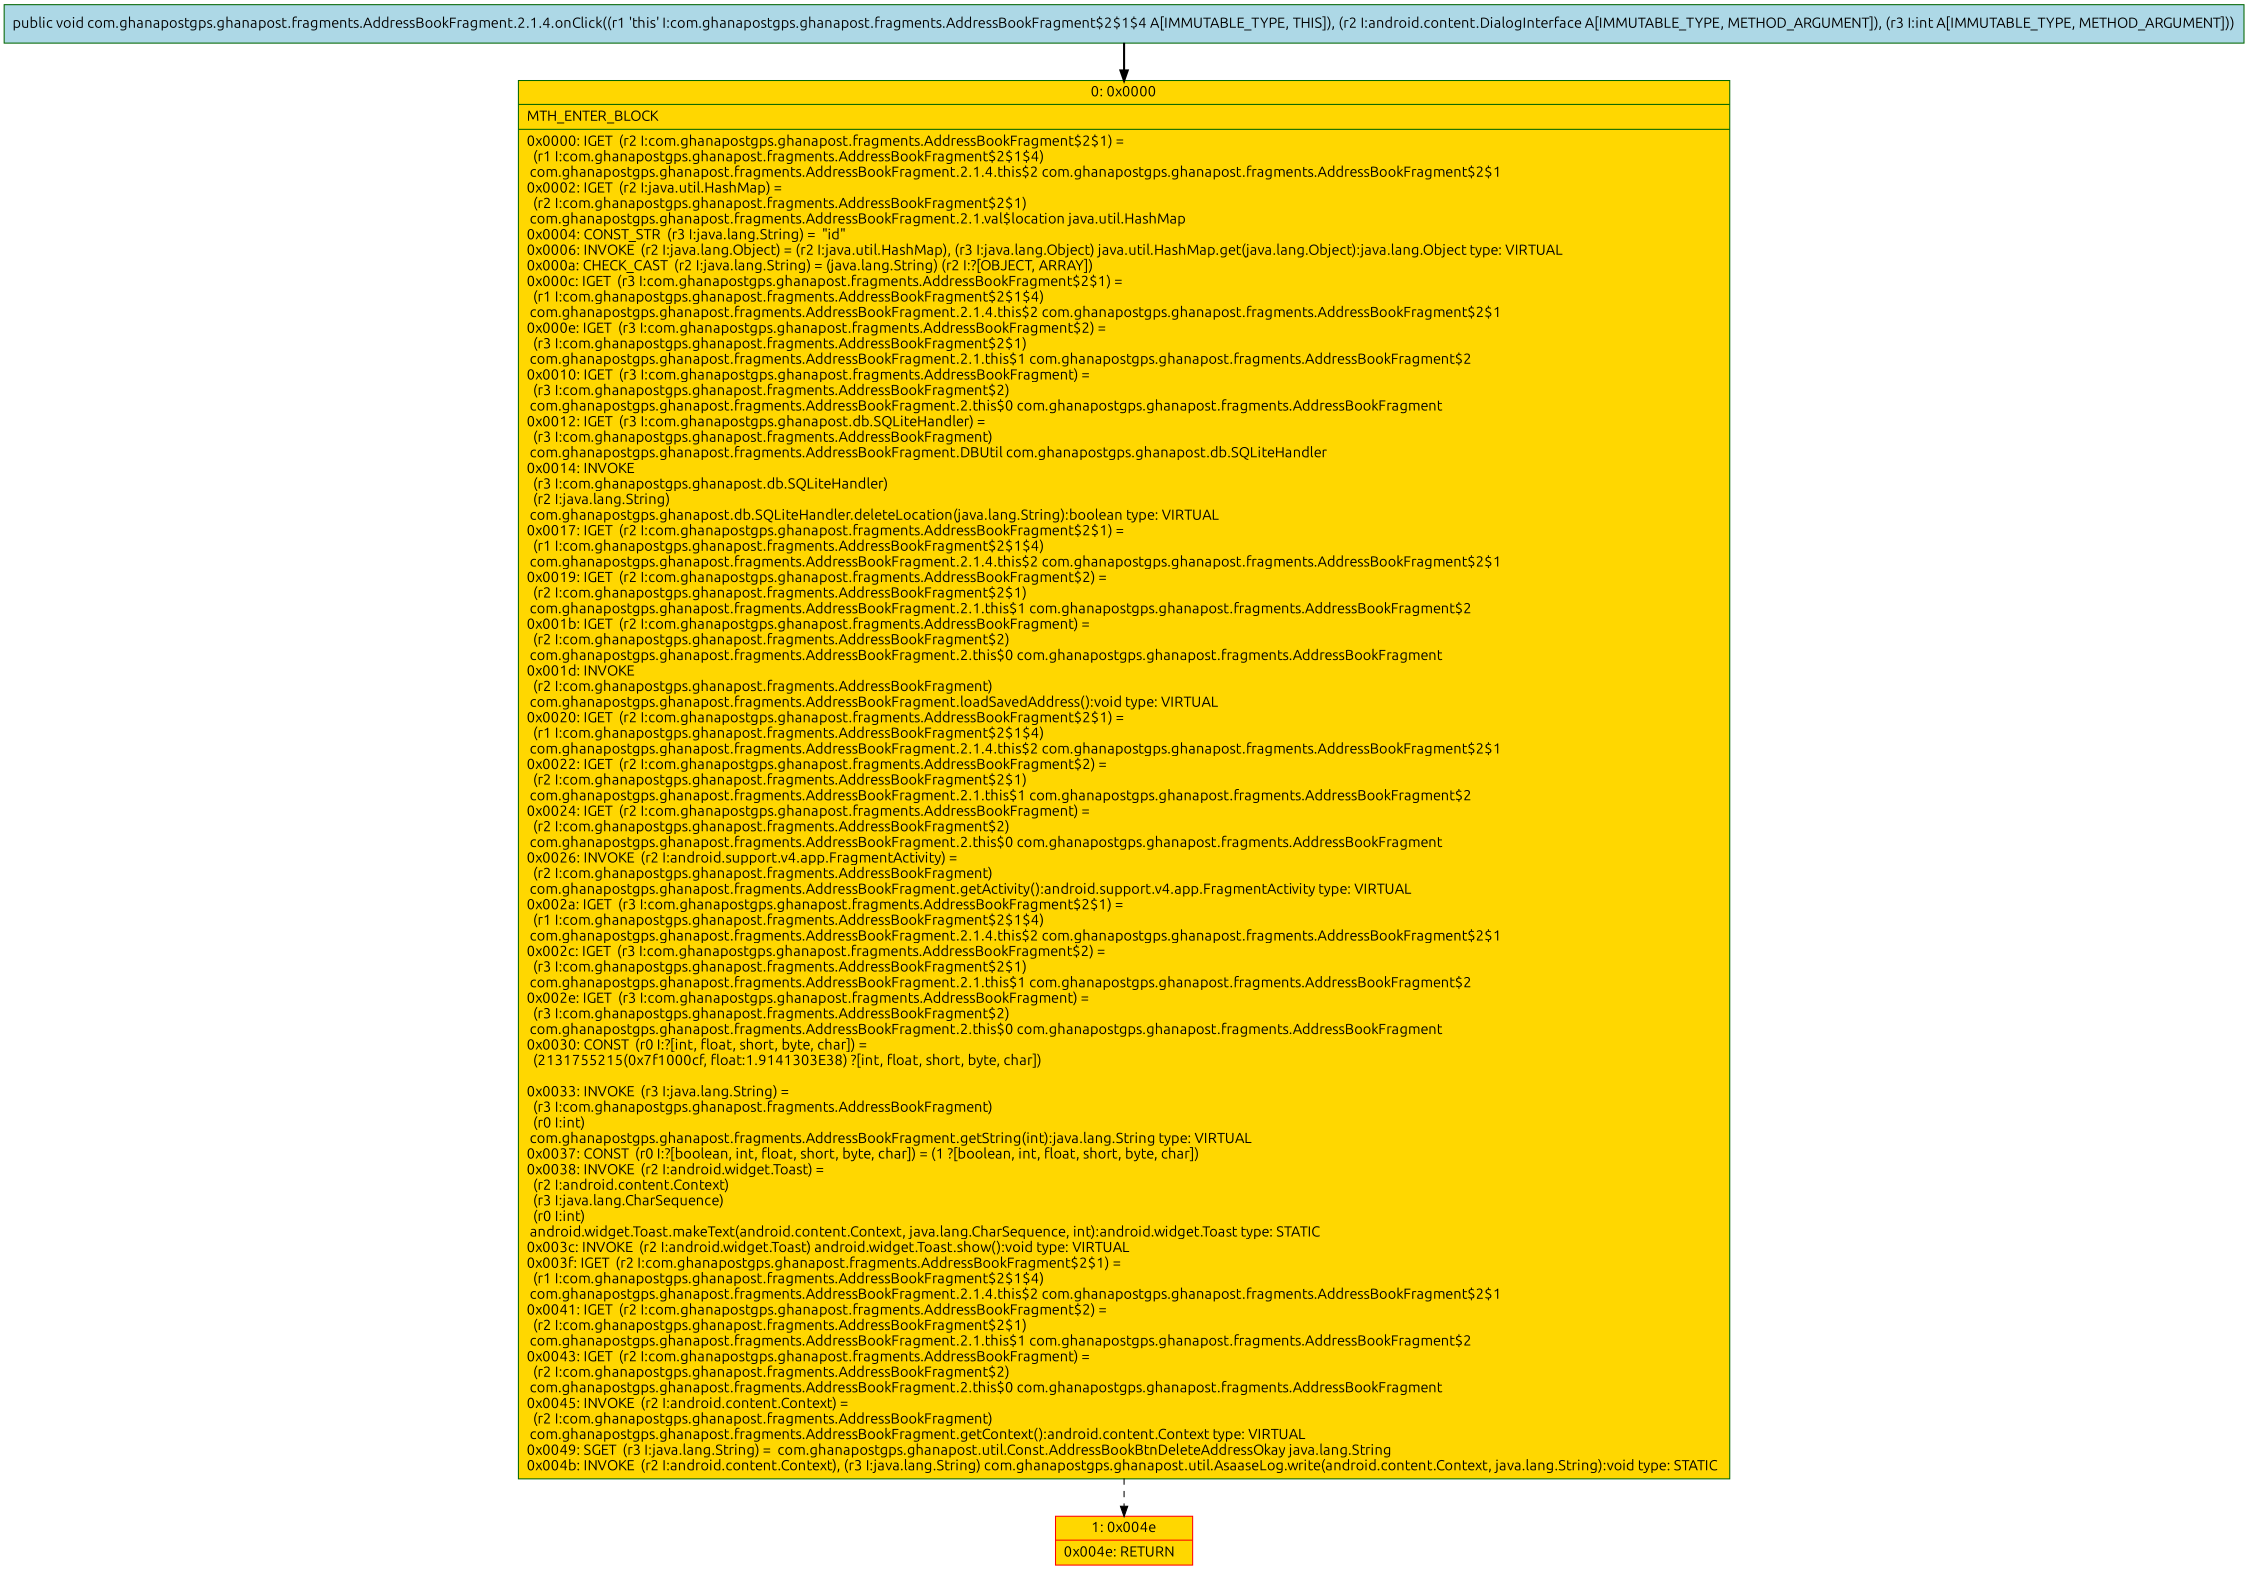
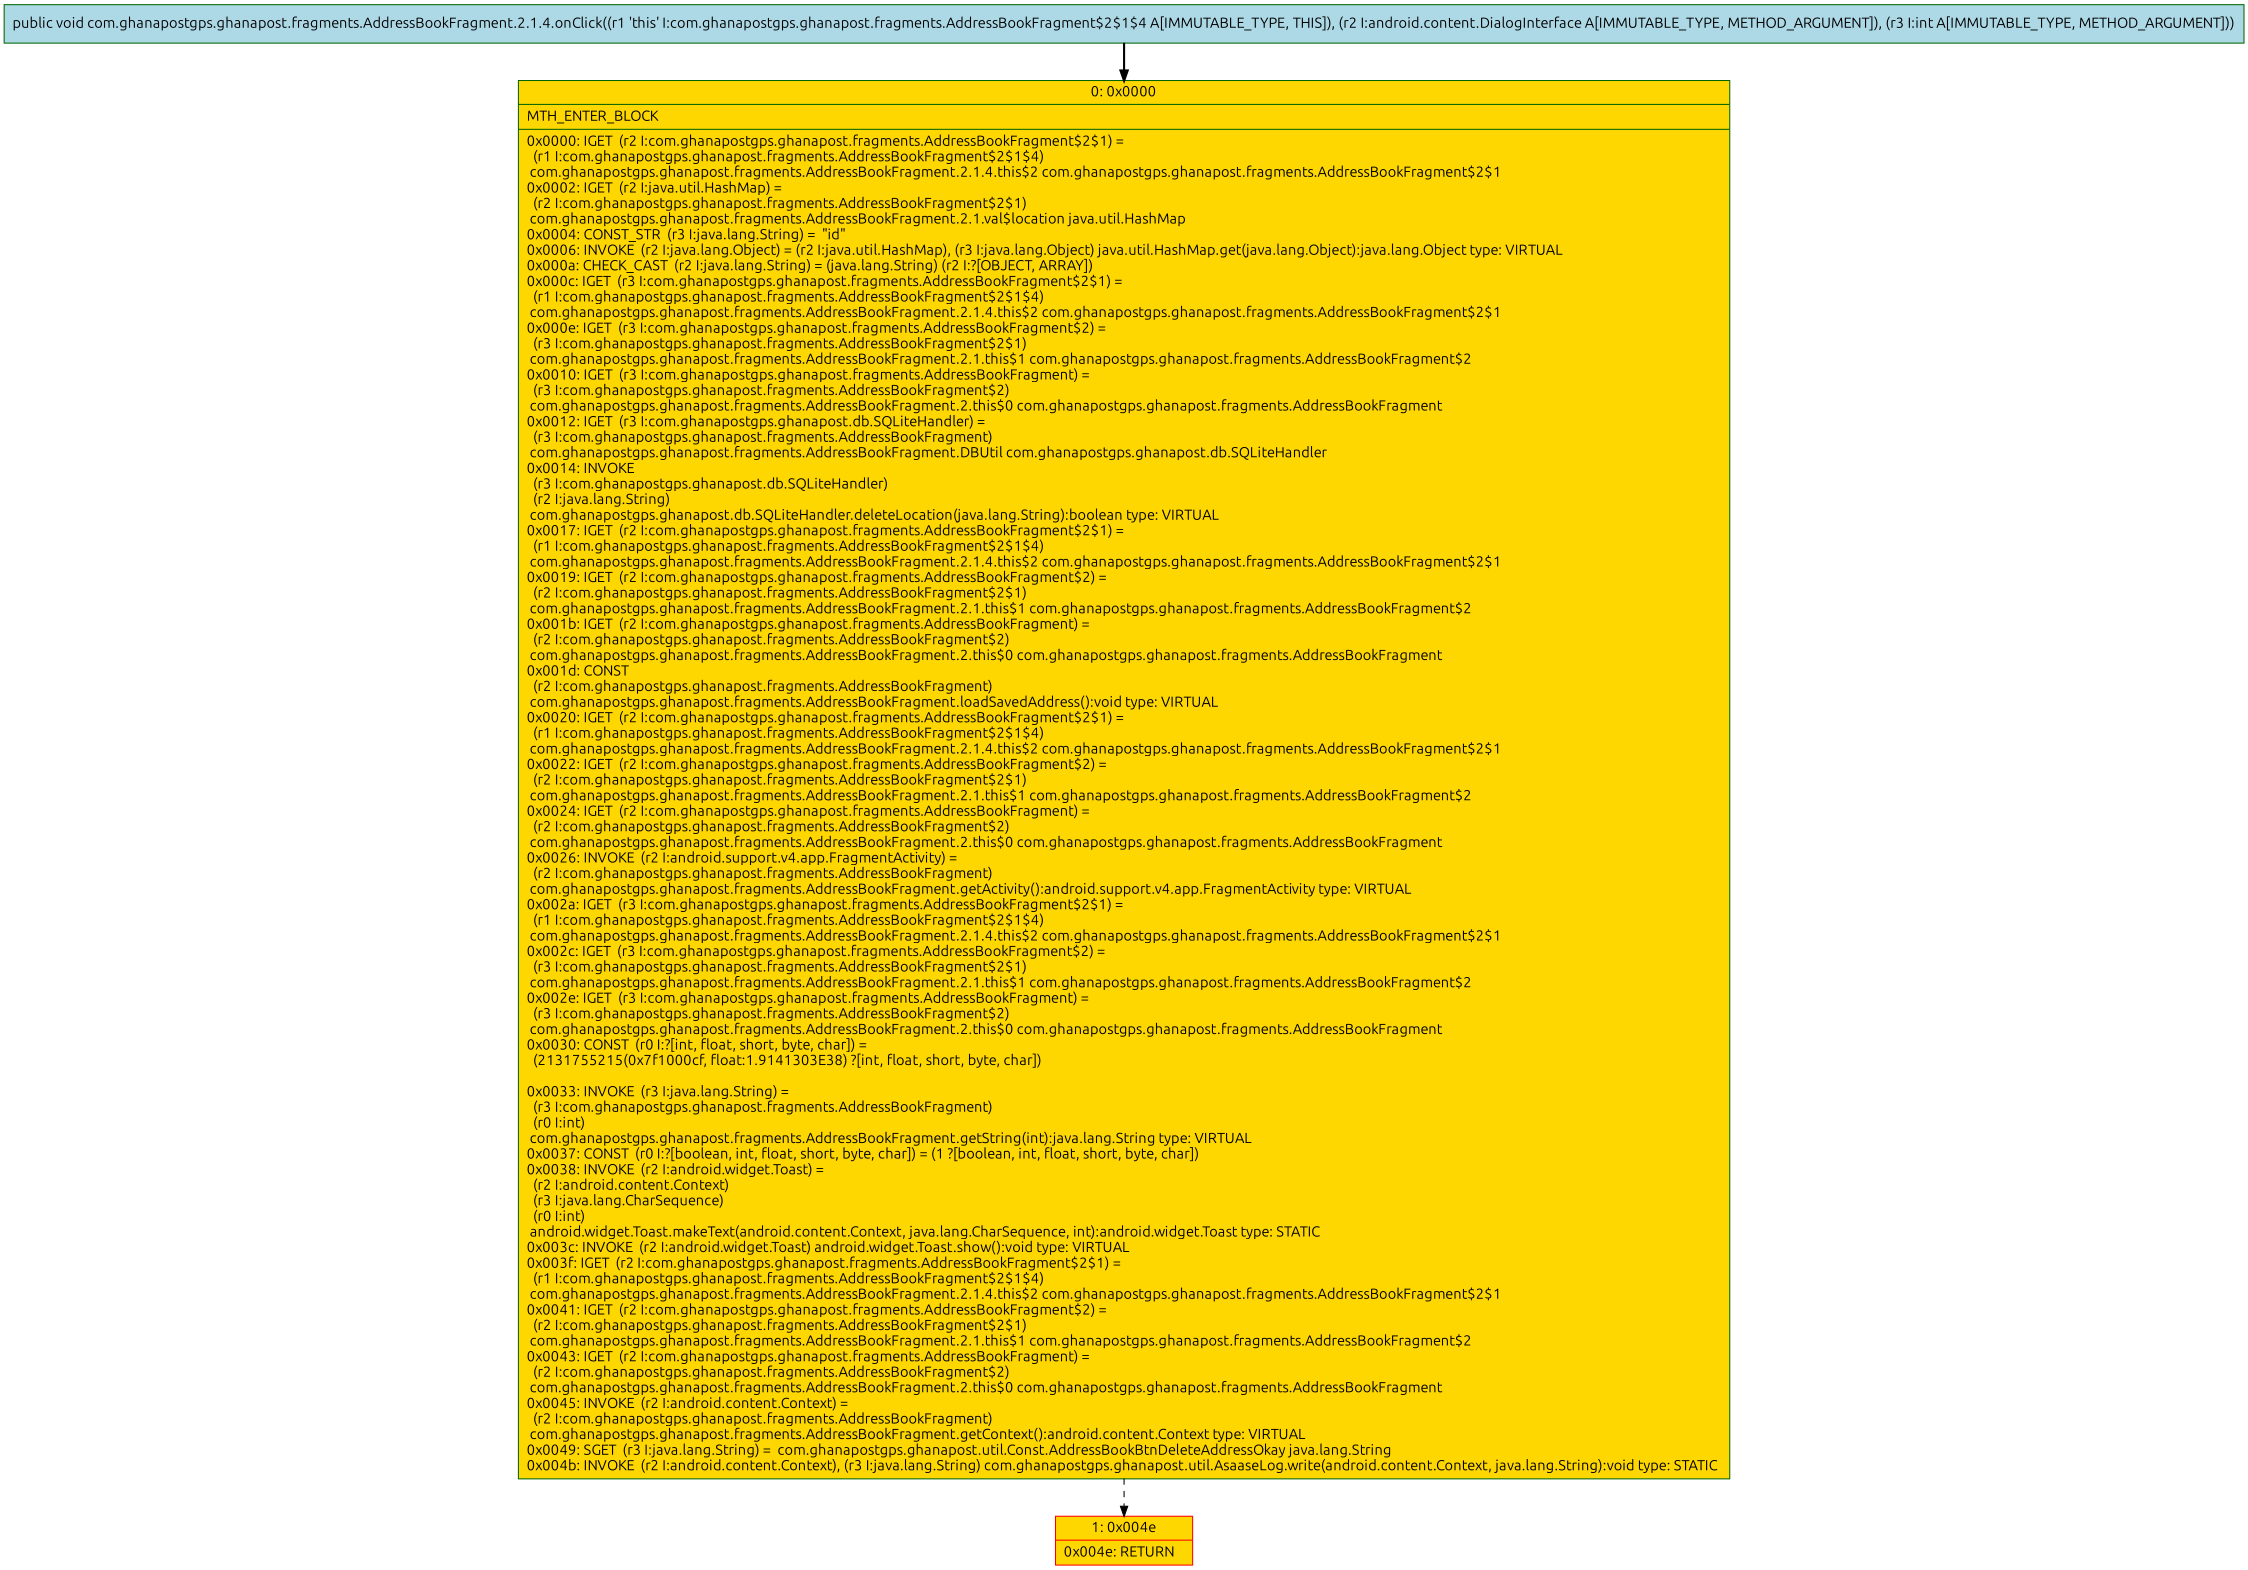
node "0: 0x0000": text "0x001d: INVOKE" -> "0x001d: CONST"
